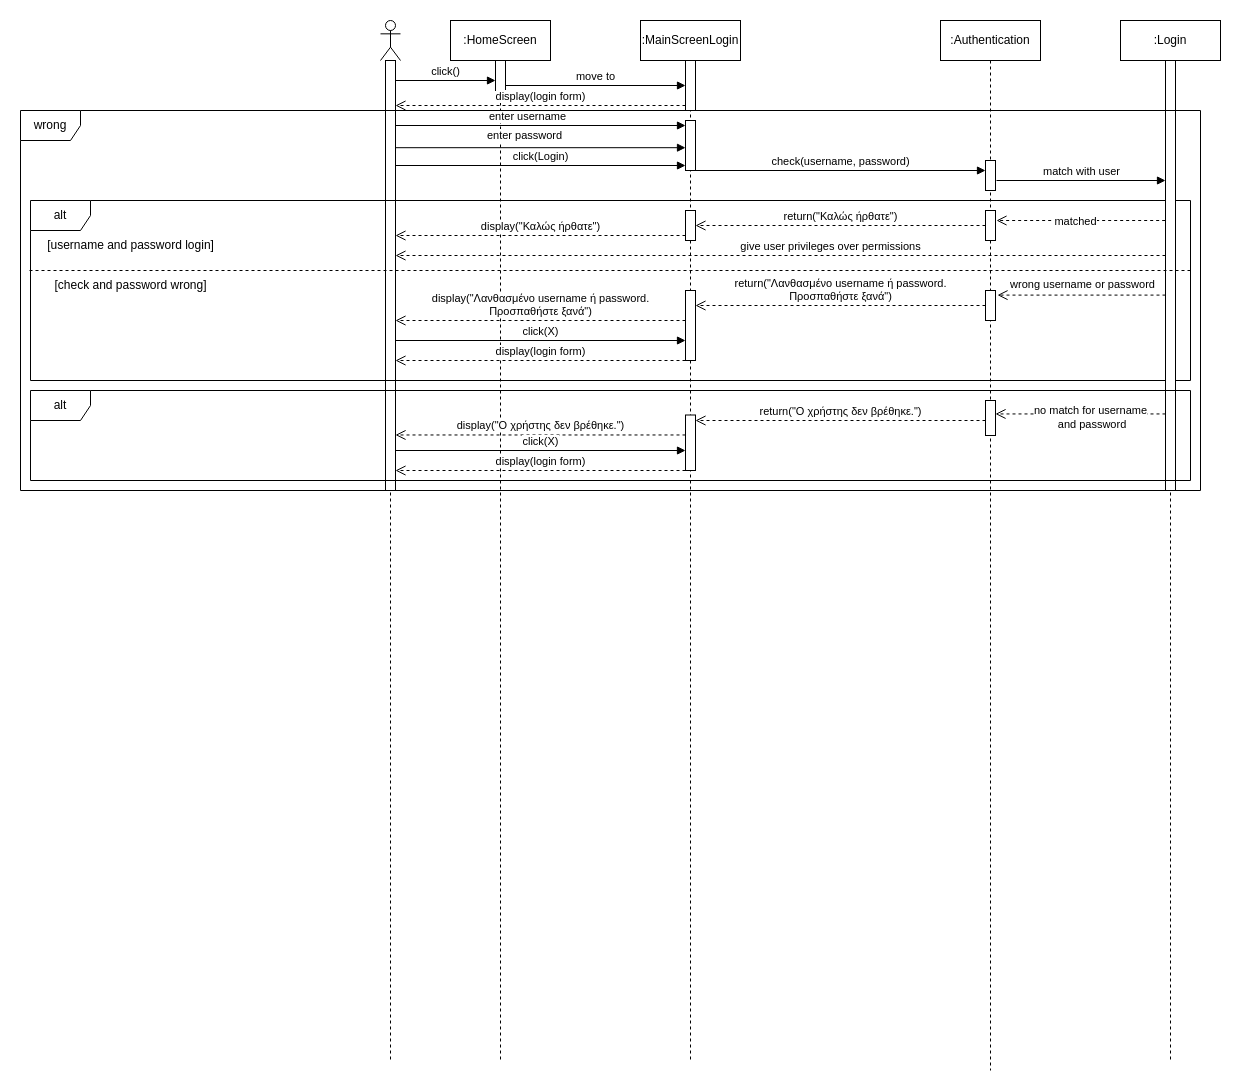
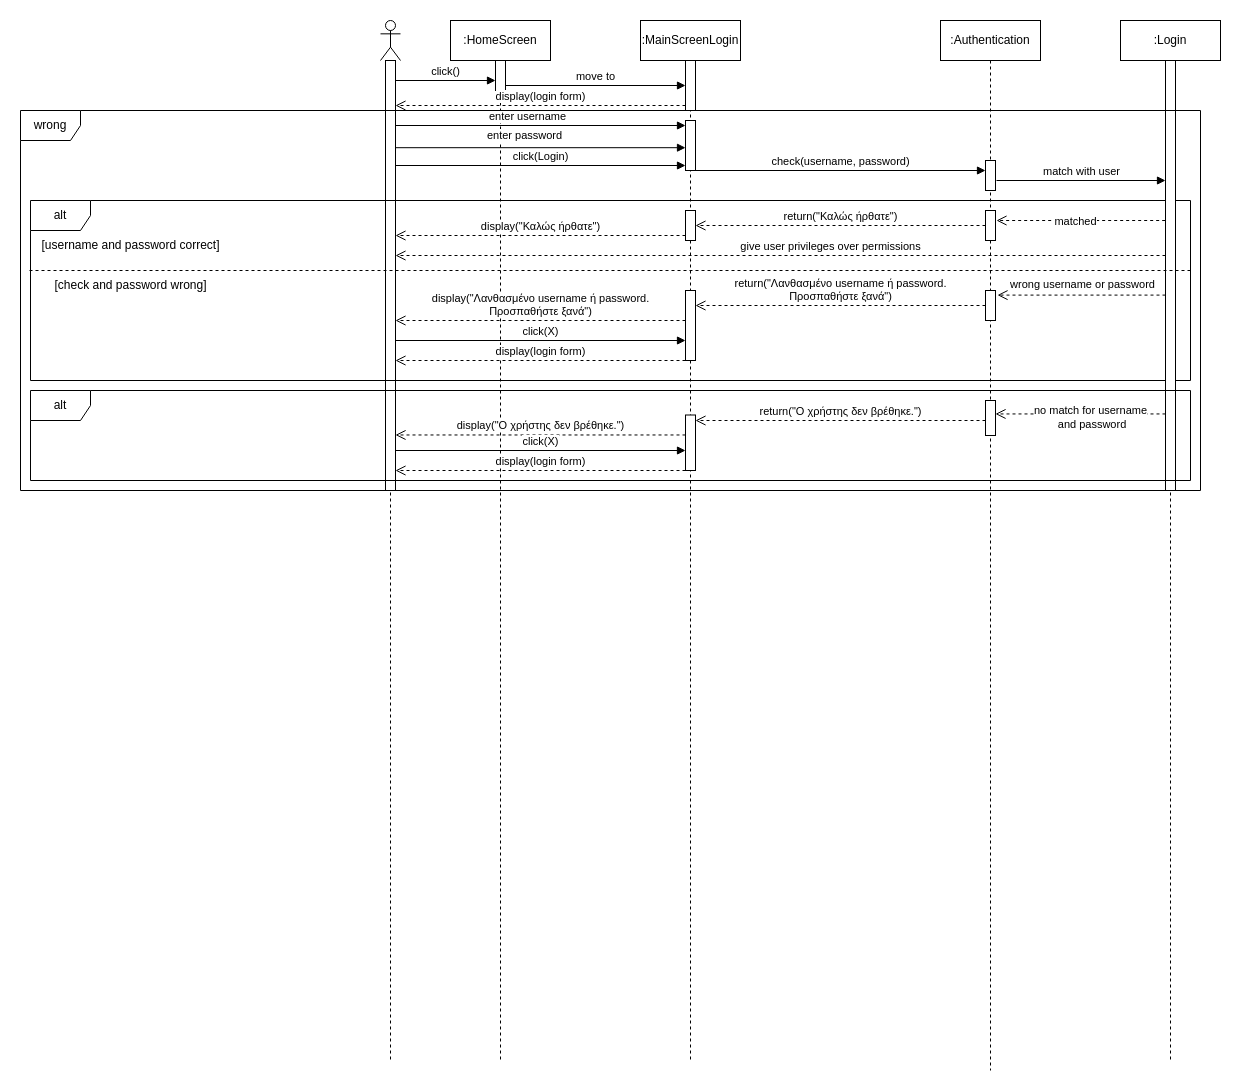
node "[username and password login]": label "[username and password login]" -> "[username and password correct]"
